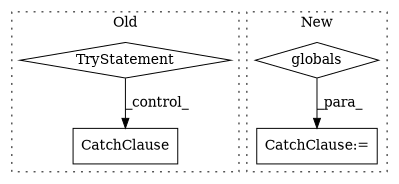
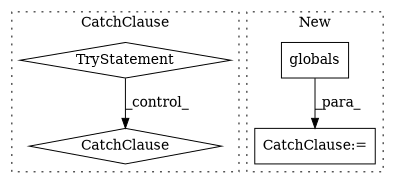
cluster "Old": label "Old" -> "CatchClause"
node "globals": shape diamond -> box
node "CatchClause": shape box -> diamond
